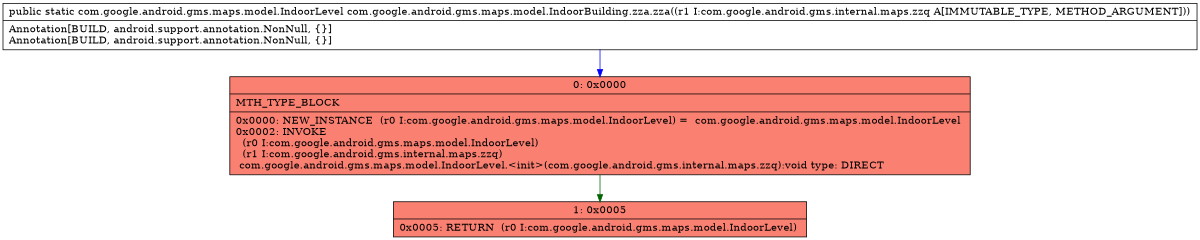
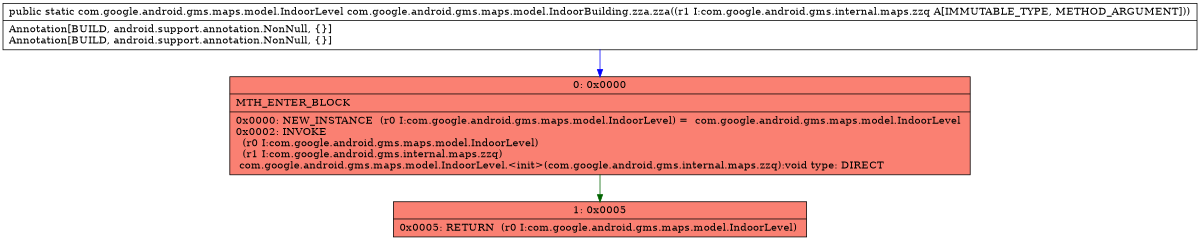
node "0: 0x0000": text "MTH_TYPE_BLOCK" -> "MTH_ENTER_BLOCK"
